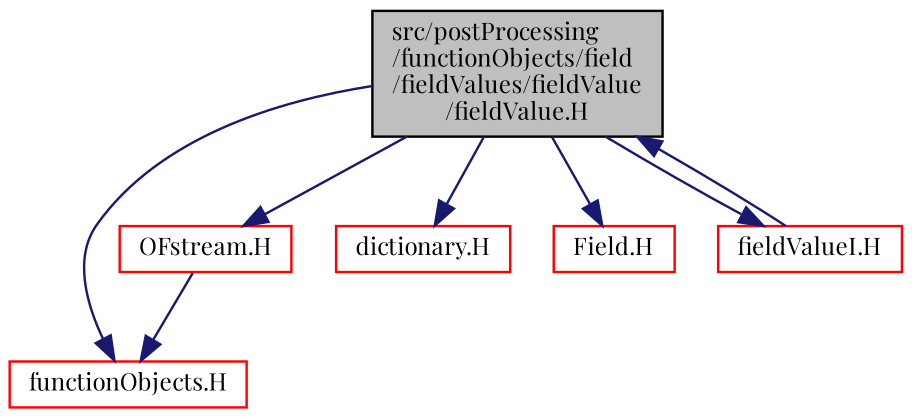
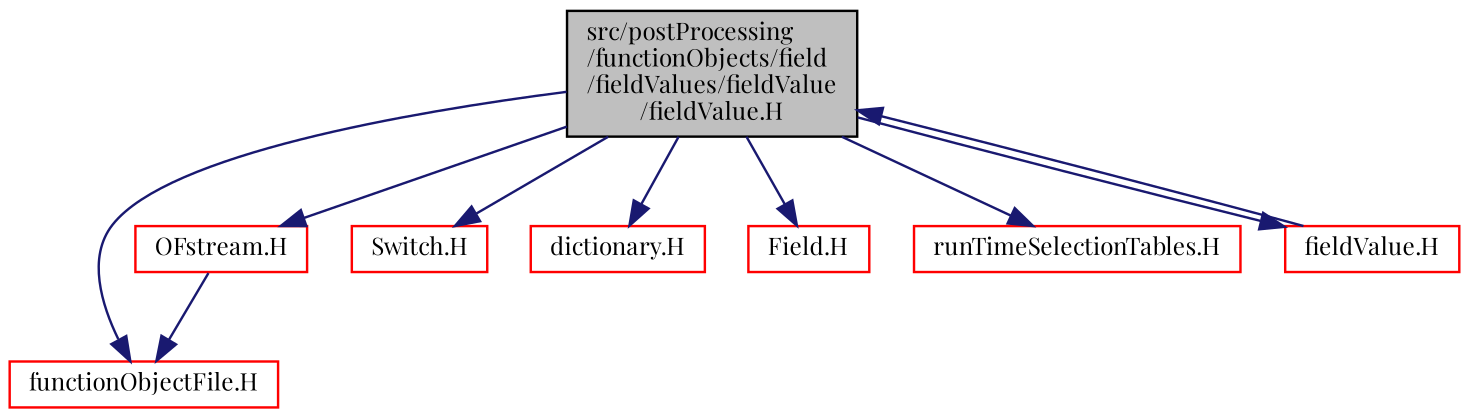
node "Switch.H": added
node "fieldValueI.H": label "fieldValueI.H" -> "fieldValue.H"
node "runTimeSelectionTables.H": added
node "functionObjects.H": label "functionObjects.H" -> "functionObjectFile.H"
